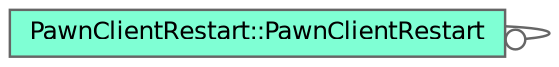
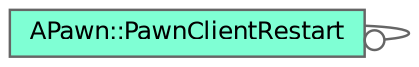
node "PawnClientRestart::PawnClientRestart": label "PawnClientRestart::PawnClientRestart" -> "APawn::PawnClientRestart"
